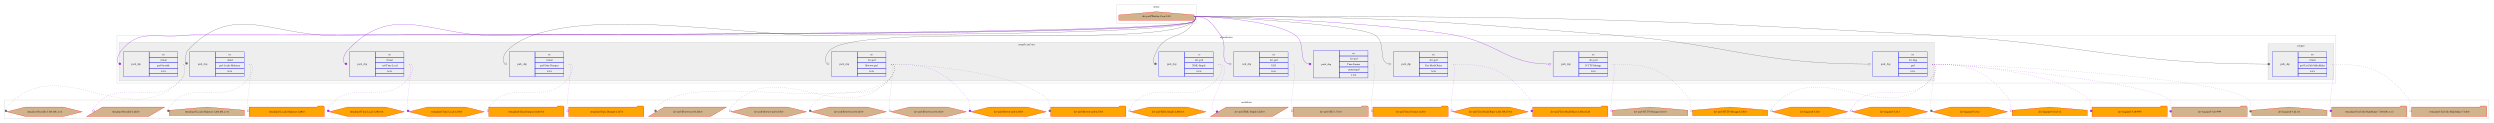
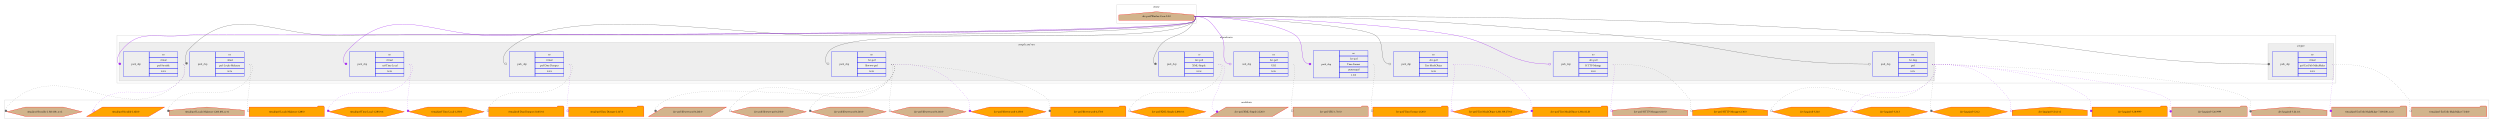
node "virtual/perl-Storable-2.620.0": fillcolor tan -> orange
